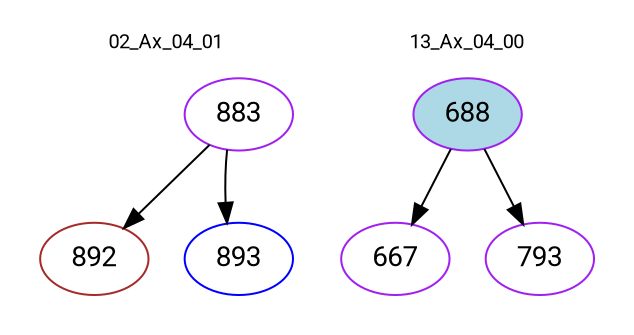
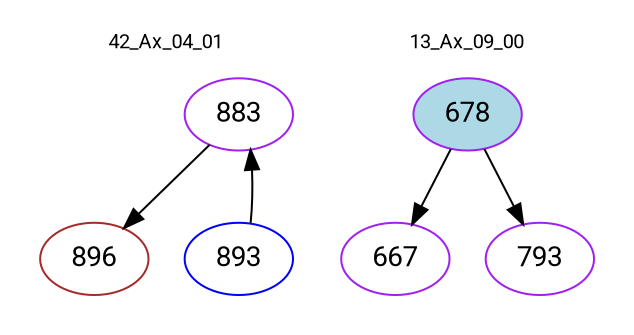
cluster "02_Ax_04_01": label "02_Ax_04_01" -> "42_Ax_04_01"
cluster "13_Ax_04_00": label "13_Ax_04_00" -> "13_Ax_09_00"
node "688": label "688" -> "678"
edge "883" -> "893": reversed
node "892": label "892" -> "896"
